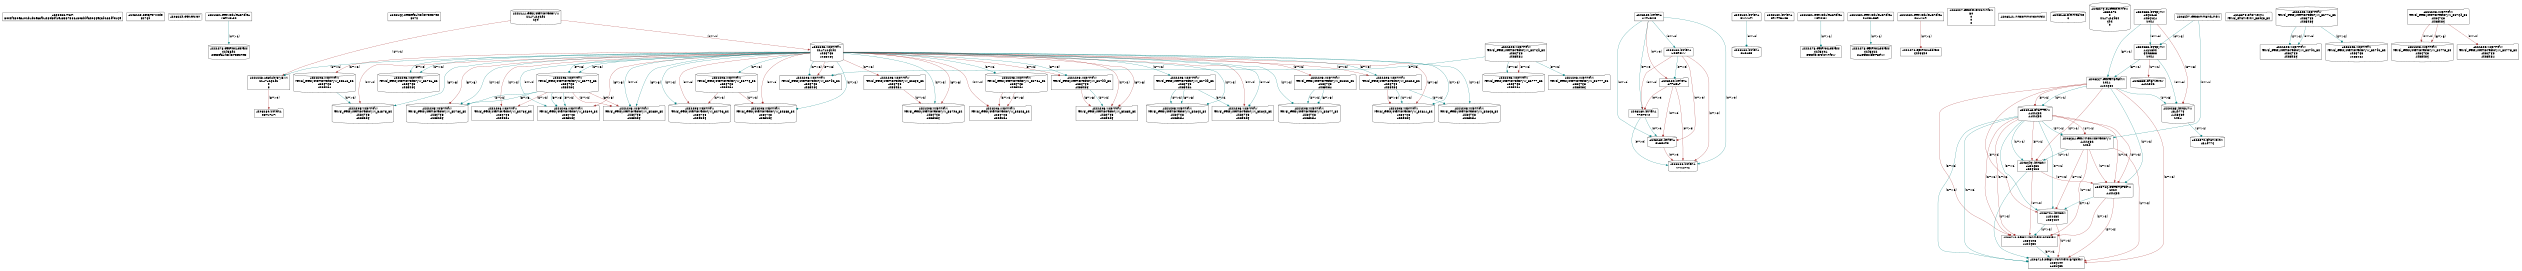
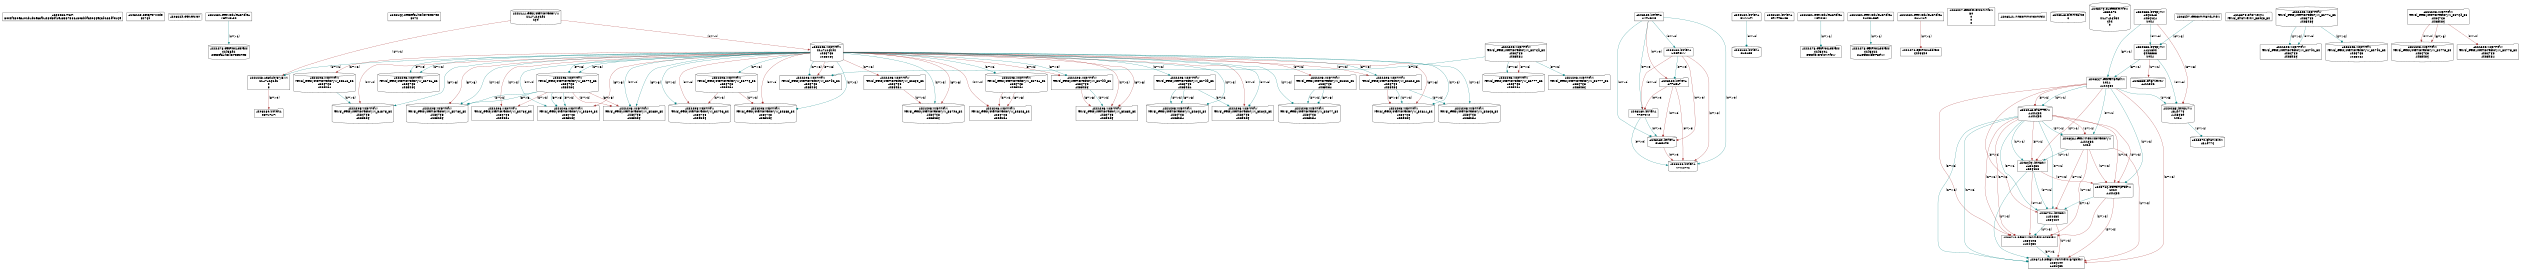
edge "4208297.GetCommandLineW" -> "4208684.GetWindowsDirectoryW 4421632 1019": now "4208667.GetTempPathW 1024 4421632" -> "4208684.GetWindowsDirectoryW 4421632 1019"
edge "4208696.lstrcatW 4421632 4236128" -> "4208724.lstrcatW 4421632 4236120": added, label "(1-->1)"
